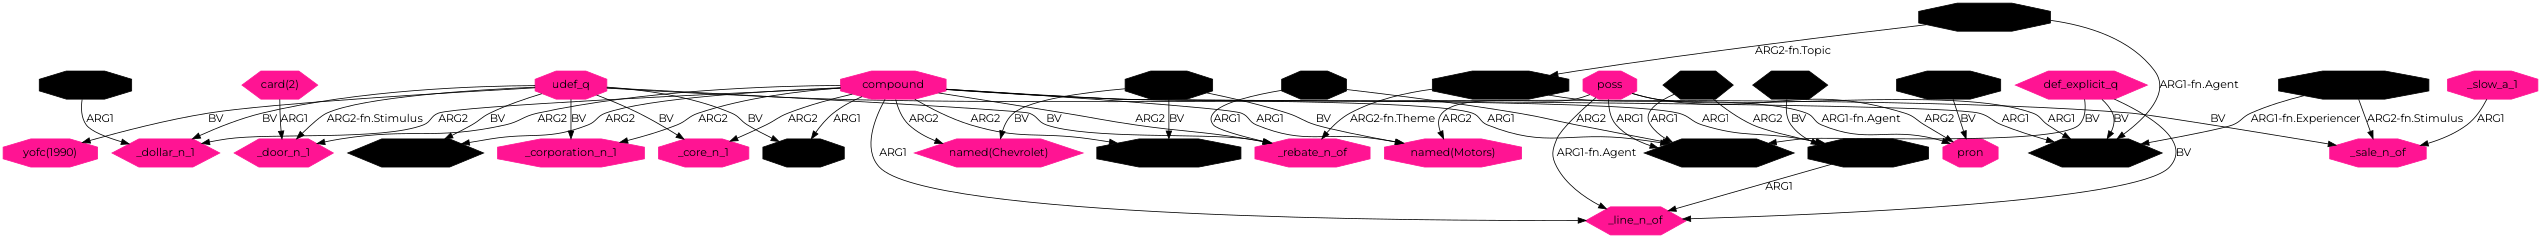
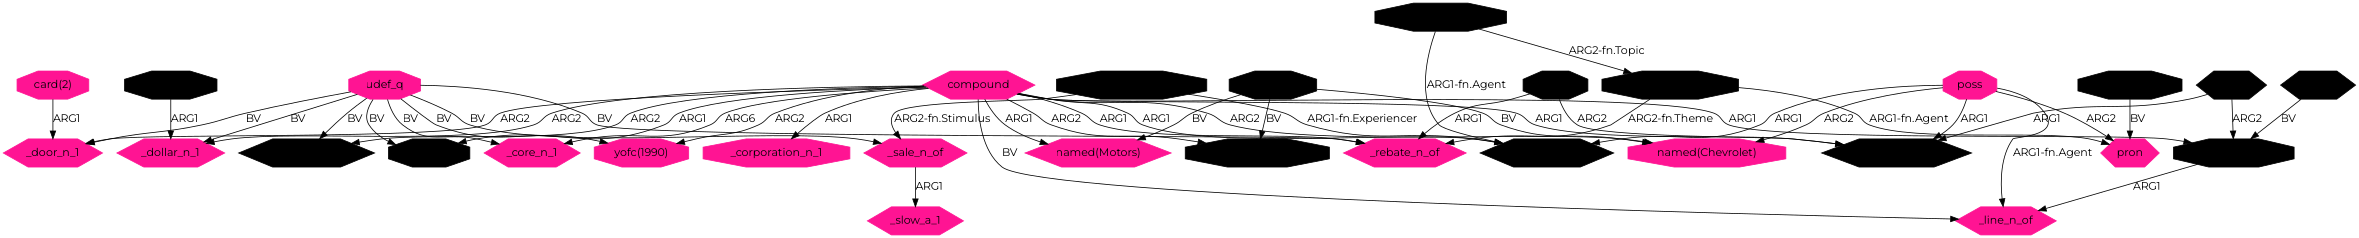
node "card(2)": shape hexagon -> octagon
node "compound": shape octagon -> hexagon
node "def_explicit_q": removed
node "_slow_a_1": shape octagon -> hexagon
edge "poss" -> "named(Motors)": now "poss" -> "named(Chevrolet)"
edge "compound" -> "yofc(1990)": added, label "ARG2"
edge "udef_q" -> "_corporation_n_1": removed, label "BV"
edge "udef_q" -> "_door_n_1": label "ARG2-fn.Stimulus" -> "BV"
edge "compound" -> "_corporation_n_1": label "ARG2" -> "ARG1"
edge "compound" -> "_core_n_1": label "ARG2" -> "ARG6"
edge "compound" -> "_rebate_n_of": label "ARG2" -> "ARG1"
edge "_slow_a_1" -> "_sale_n_of": reversed
node "_core_n_1": shape octagon -> hexagon
edge "compound" -> "_line_n_of": label "ARG1" -> "BV"
node "named(Chevrolet)": shape hexagon -> octagon
node "_rebate_n_of": shape octagon -> hexagon
node "named(Motors)": shape octagon -> hexagon
node "pron": shape octagon -> hexagon
node "_sale_n_of": shape octagon -> hexagon
